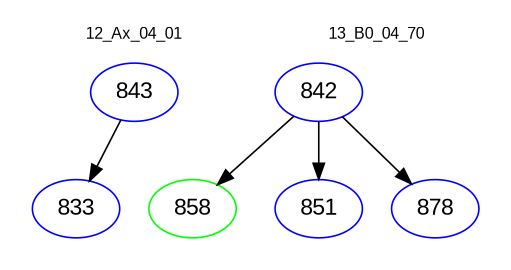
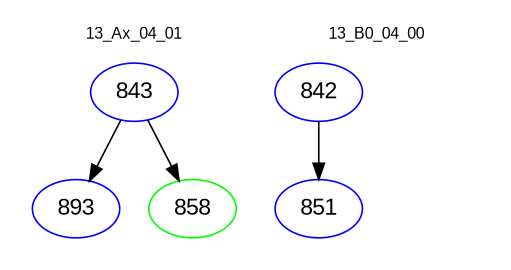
cluster "12_Ax_04_01": label "12_Ax_04_01" -> "13_Ax_04_01"
cluster "13_B0_04_70": label "13_B0_04_70" -> "13_B0_04_00"
edge "842" -> "858": now "843" -> "858"
node "833": label "833" -> "893"
node "878": removed
